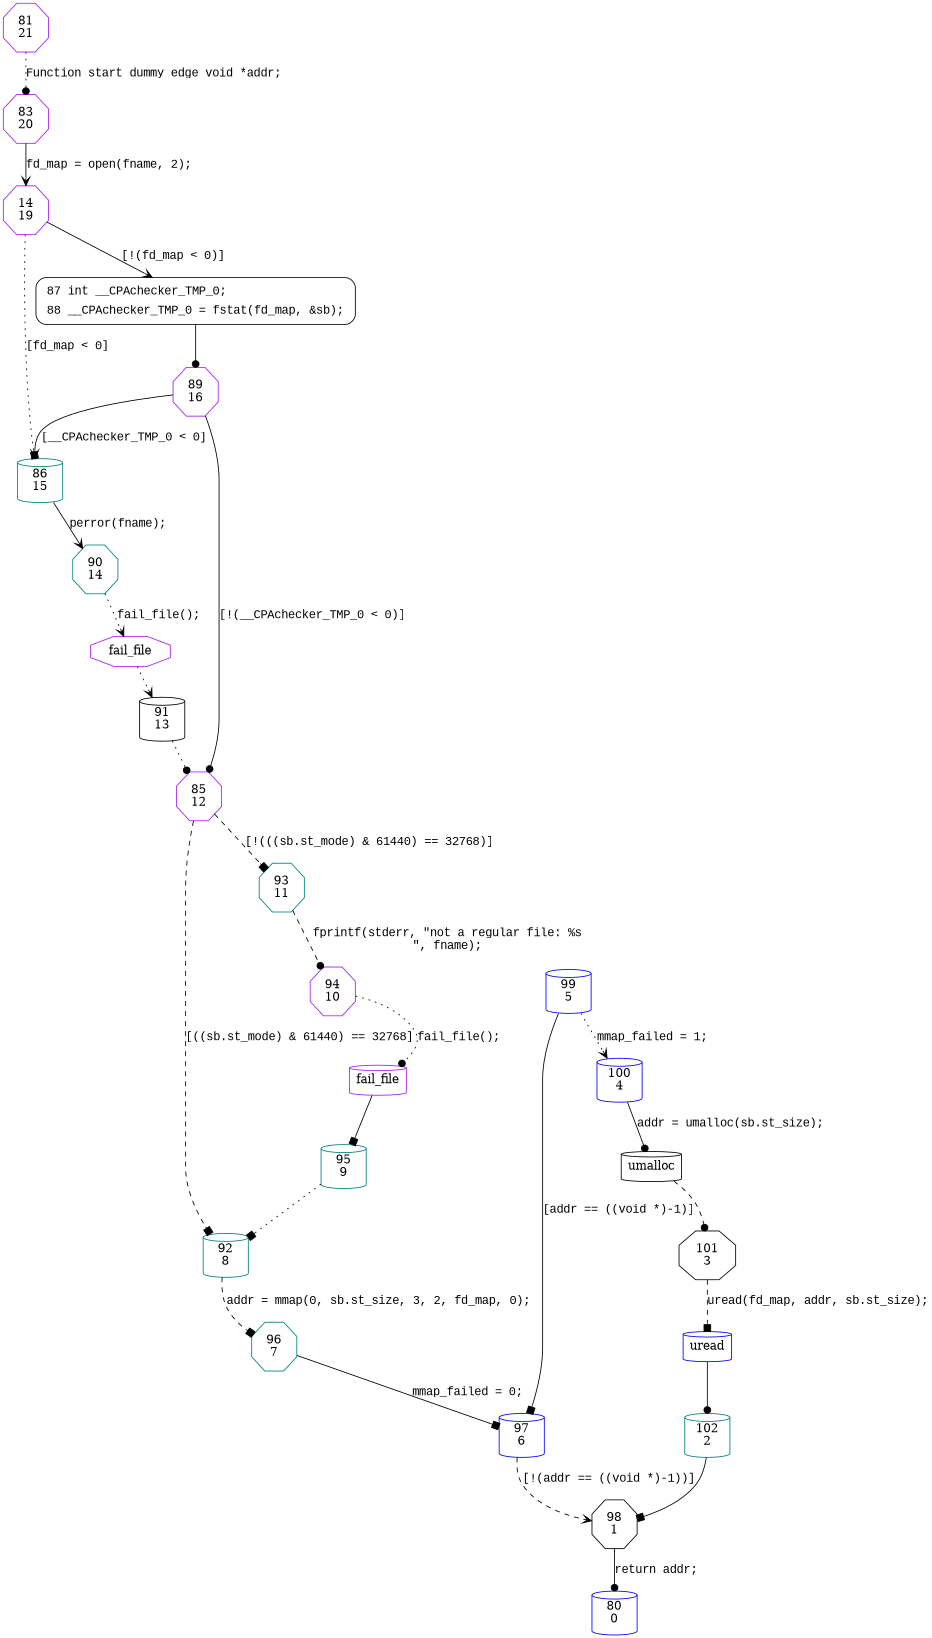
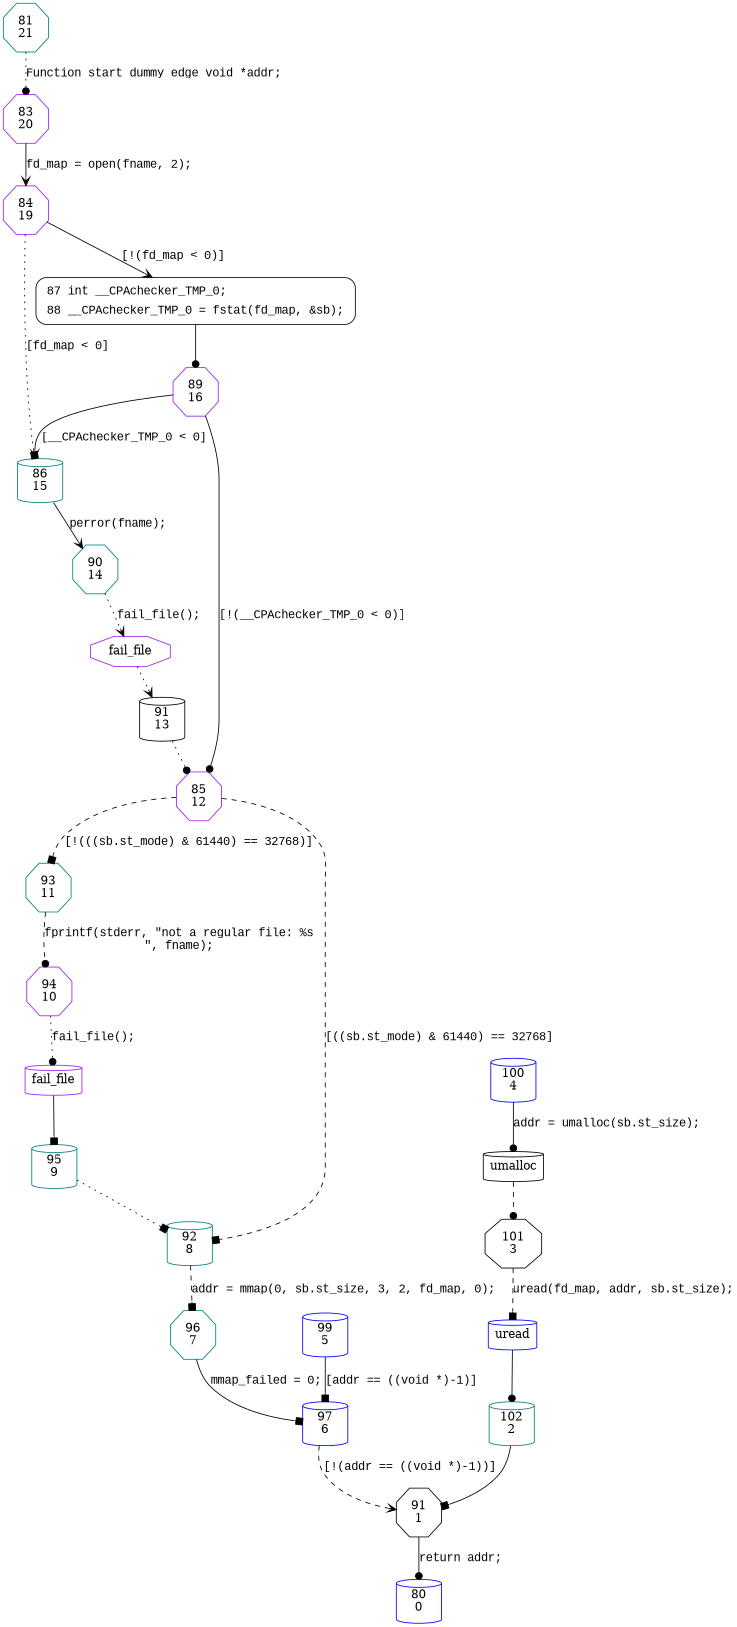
node "81 21": color purple -> teal
node "14 19": label "14 19" -> "84 19"
edge "99 5" -> "100 4": removed, label "mmap_failed = 1;"
node "98 1": label "98 1" -> "91 1"
